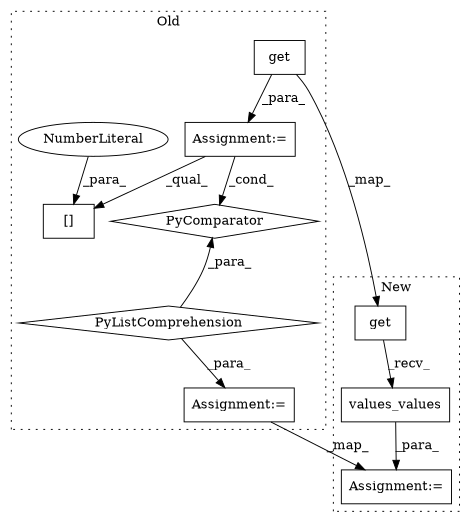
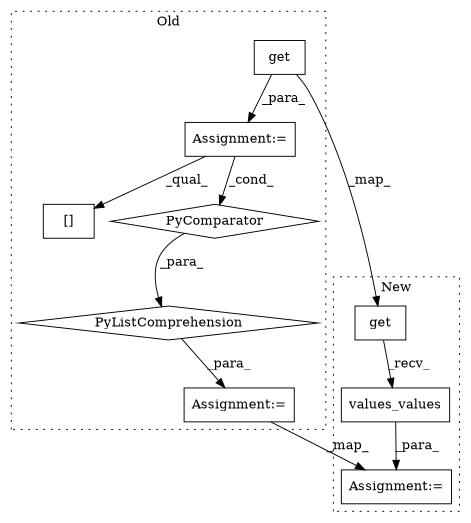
node "NumberLiteral": removed
edge "PyListComprehension" -> "PyComparator": reversed
